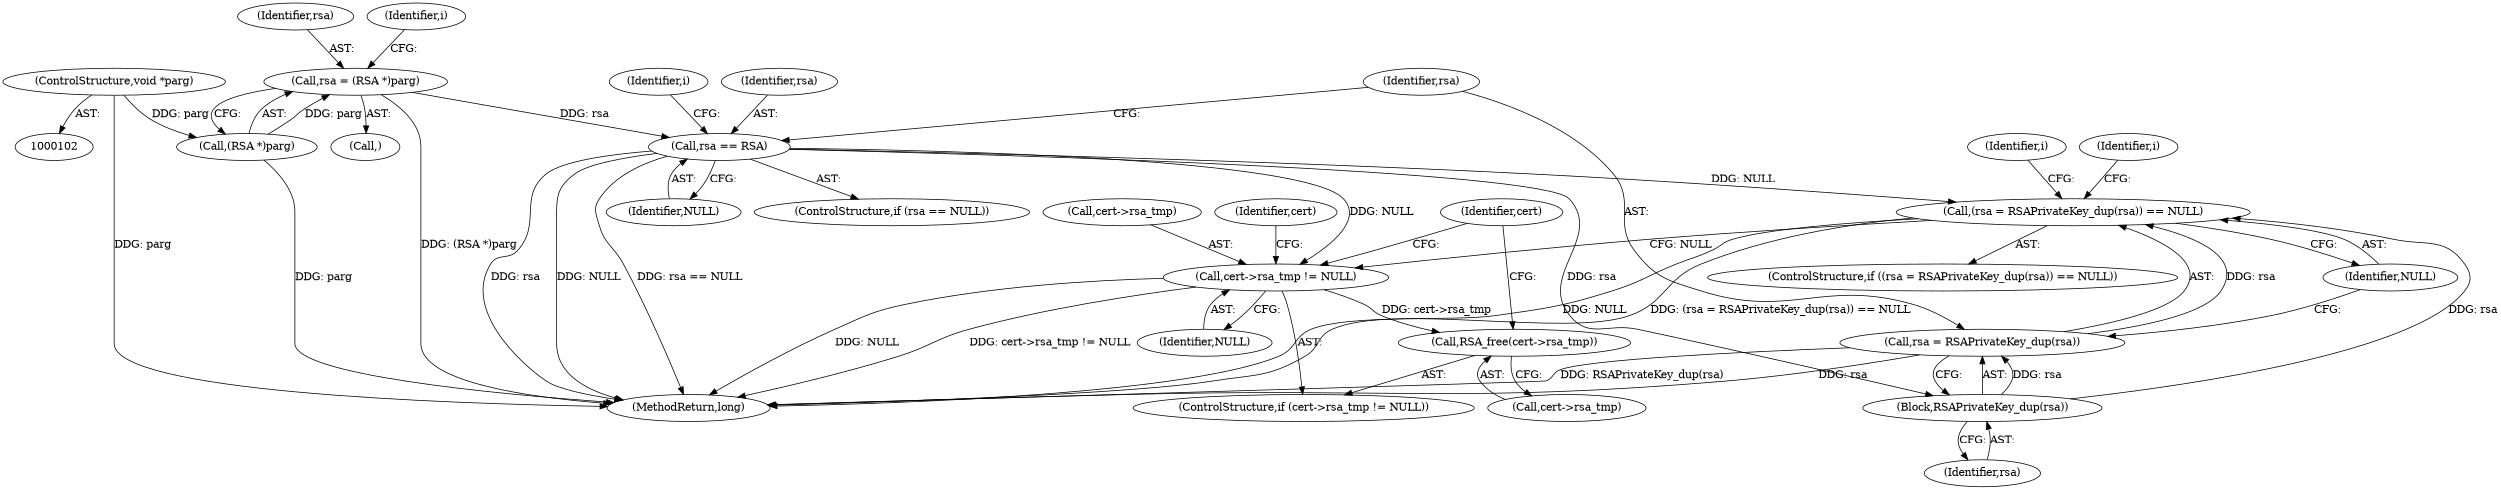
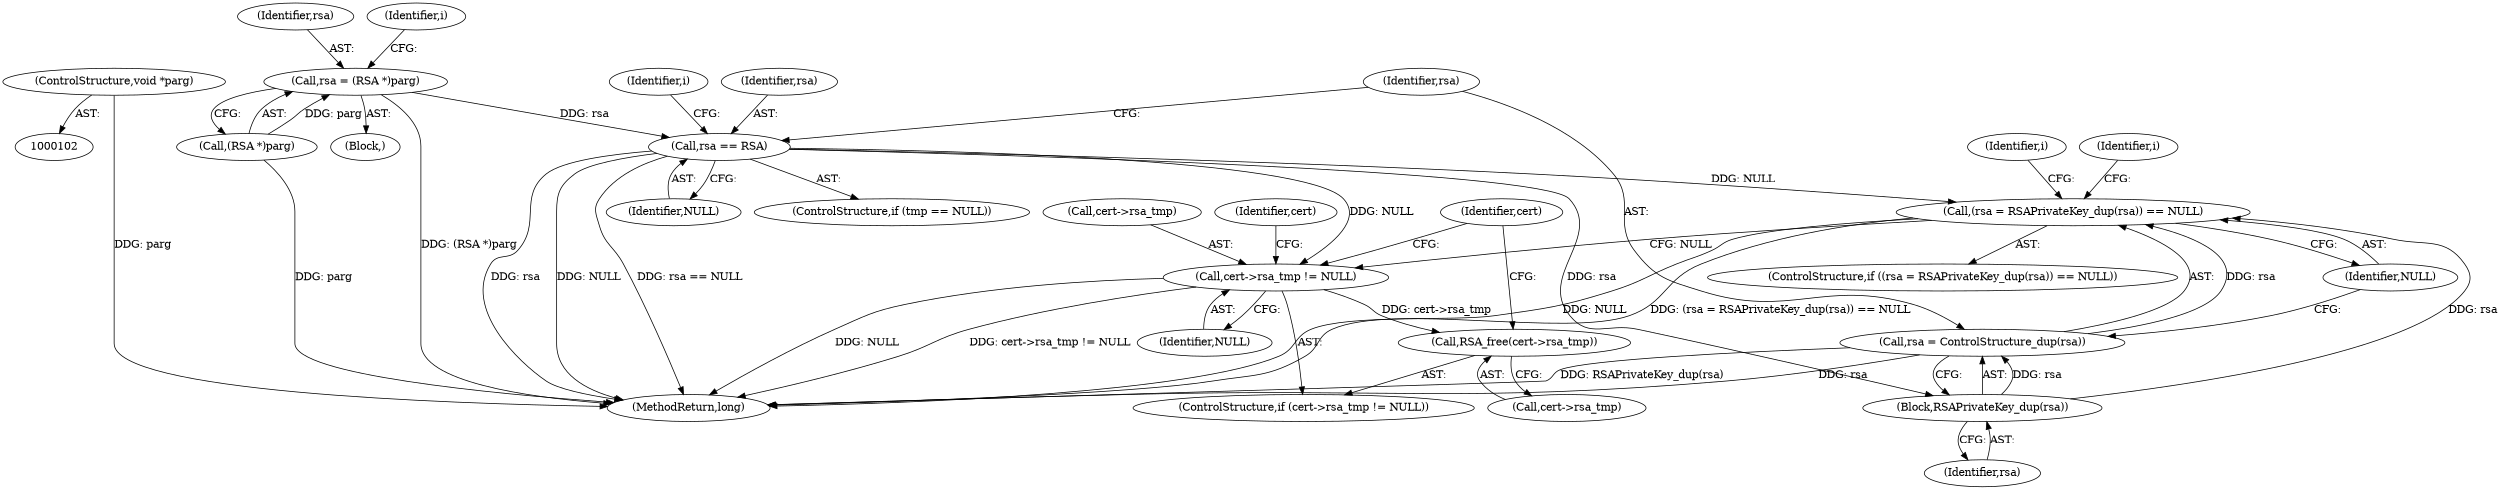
edge "(ControlStructure,void *parg)" -> "(Call,(RSA *)parg)": removed, label "DDG: parg"
node "(Call,)": label "(Call,)" -> "(Block,)"
node "(ControlStructure,if (rsa == NULL))": label "(ControlStructure,if (rsa == NULL))" -> "(ControlStructure,if (tmp == NULL))"
node "(Call,rsa = RSAPrivateKey_dup(rsa))": label "(Call,rsa = RSAPrivateKey_dup(rsa))" -> "(Call,rsa = ControlStructure_dup(rsa))"
